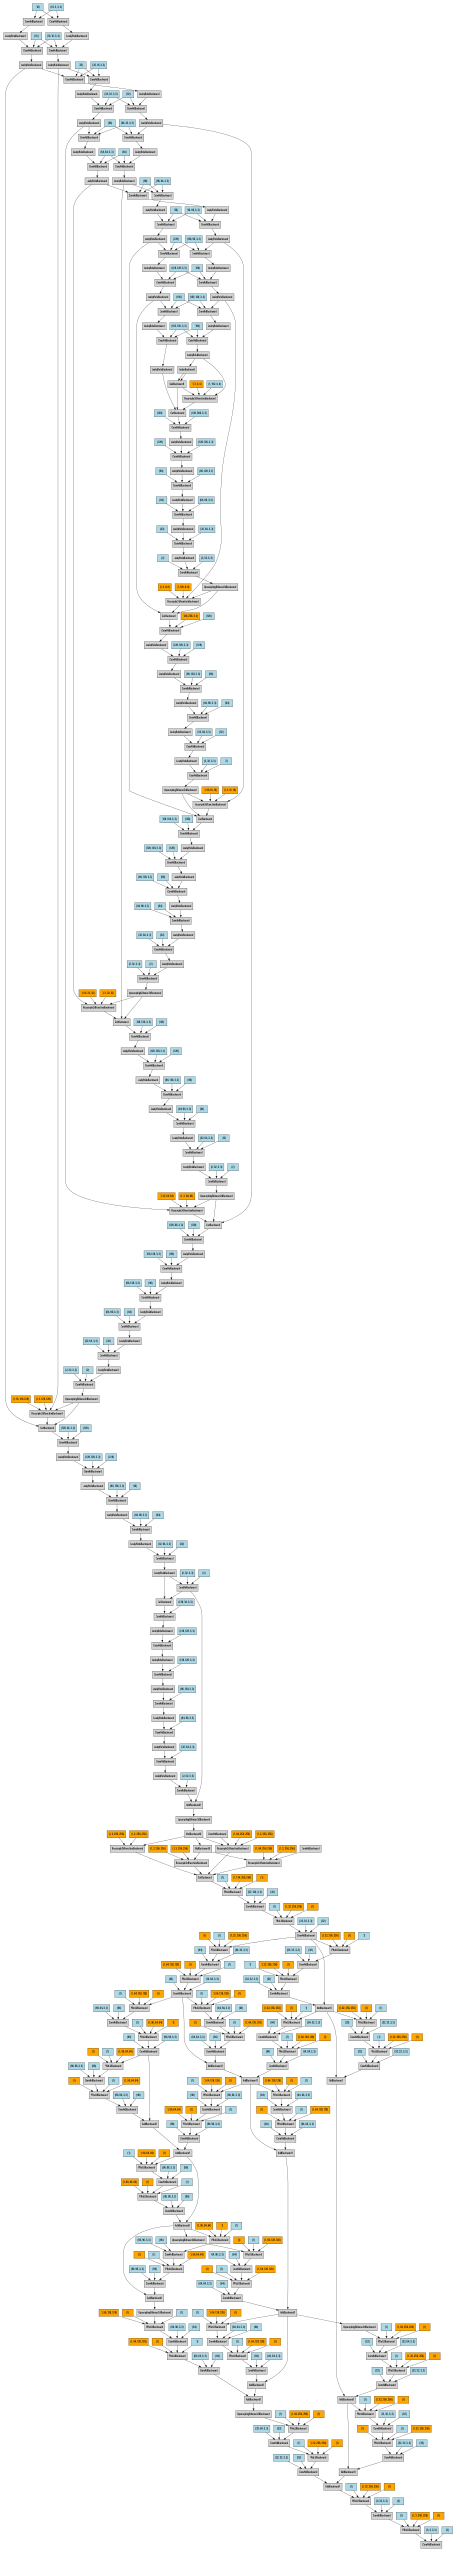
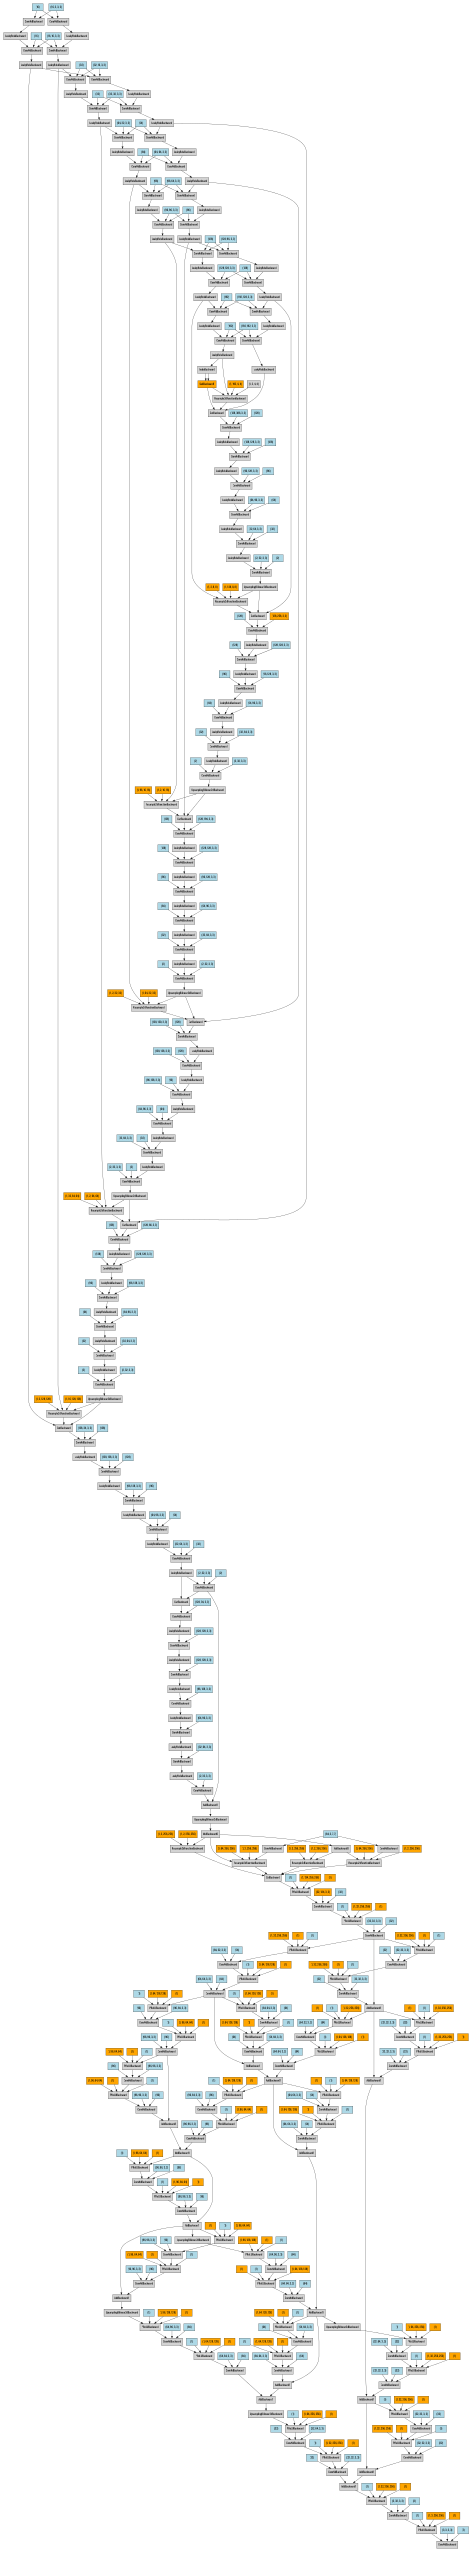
node "SubBackward1": fillcolor lightgrey -> orange
node "(1, 2, 4, 4)": fillcolor orange -> lightgrey
node "(1, 192, 4, 4)": fillcolor lightblue -> orange
node "(2, 128, 8, 8)": label "(2, 128, 8, 8)" -> "(1, 128, 8, 8)"
node "(64, 3, 7, 7)": added
node "(32, 134, 3, 3)": fillcolor lightblue -> orange
